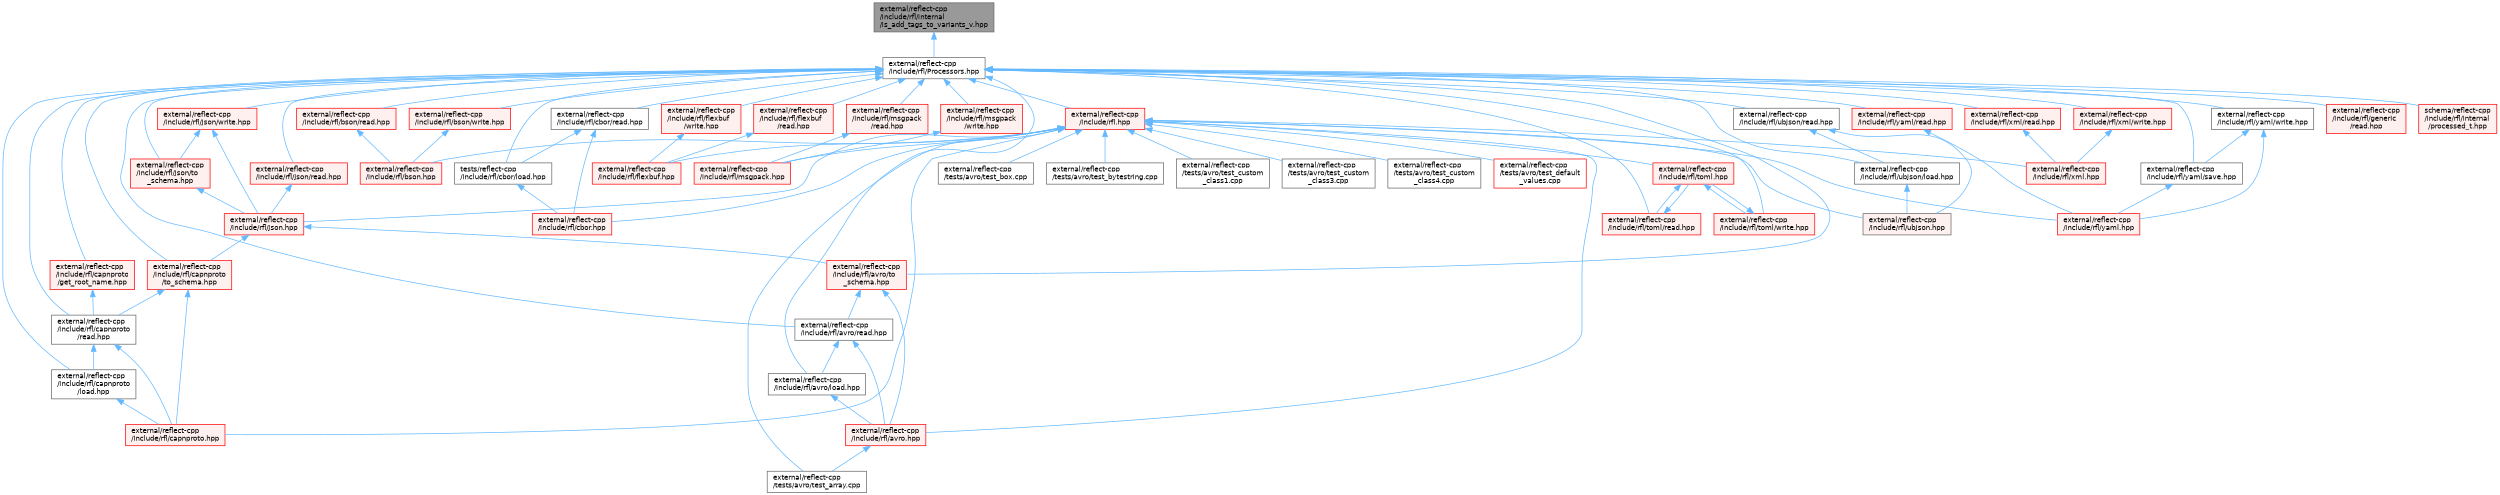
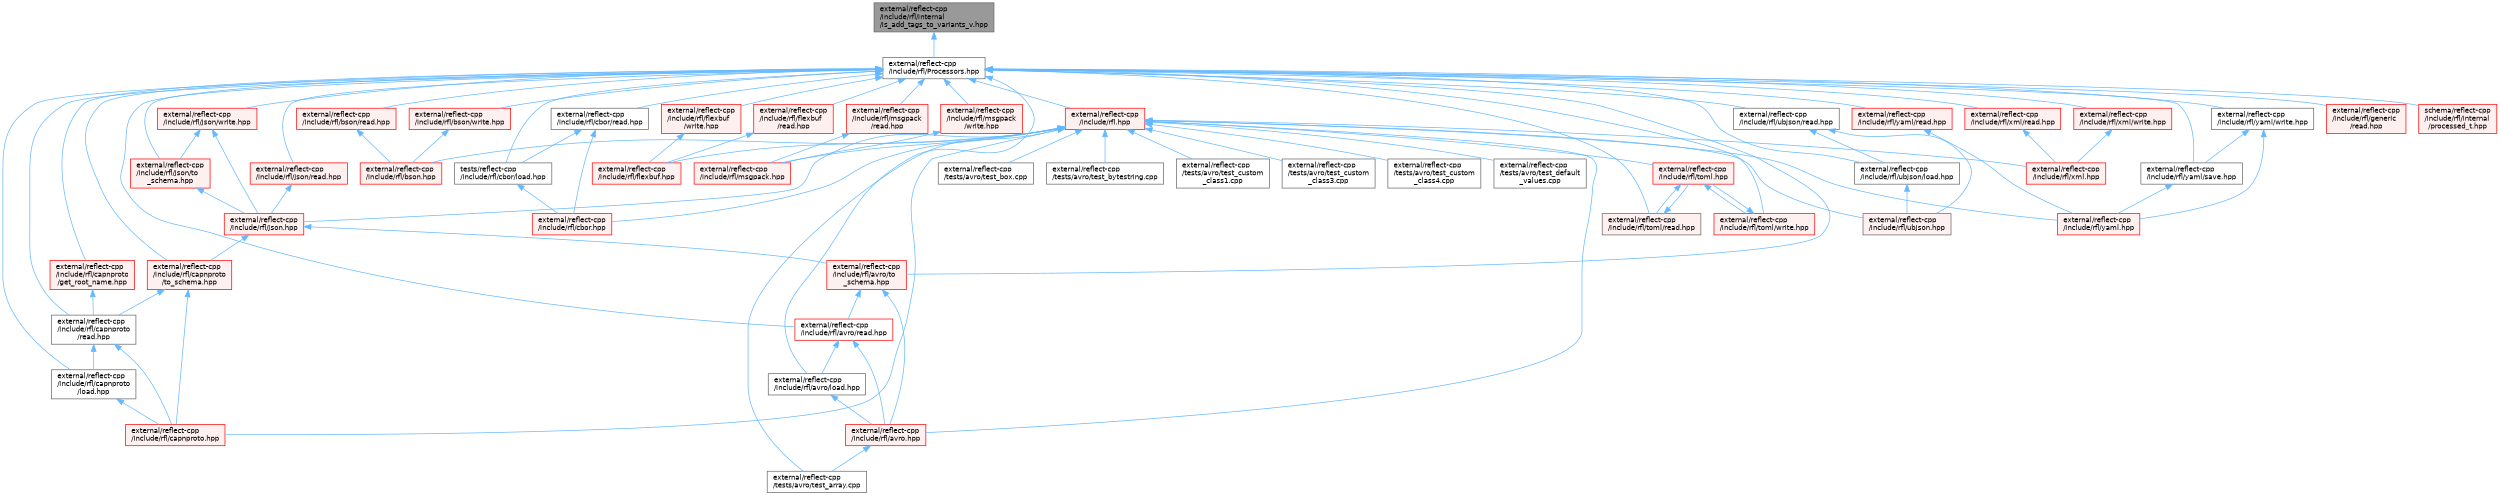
node "external/reflect-cpp /tests/avro/test_default _values.cpp": color red -> grey40
node "external/reflect-cpp /include/rfl/toml/read.hpp": color red -> grey40
node "external/reflect-cpp /include/rfl/avro/read.hpp": color grey40 -> red
